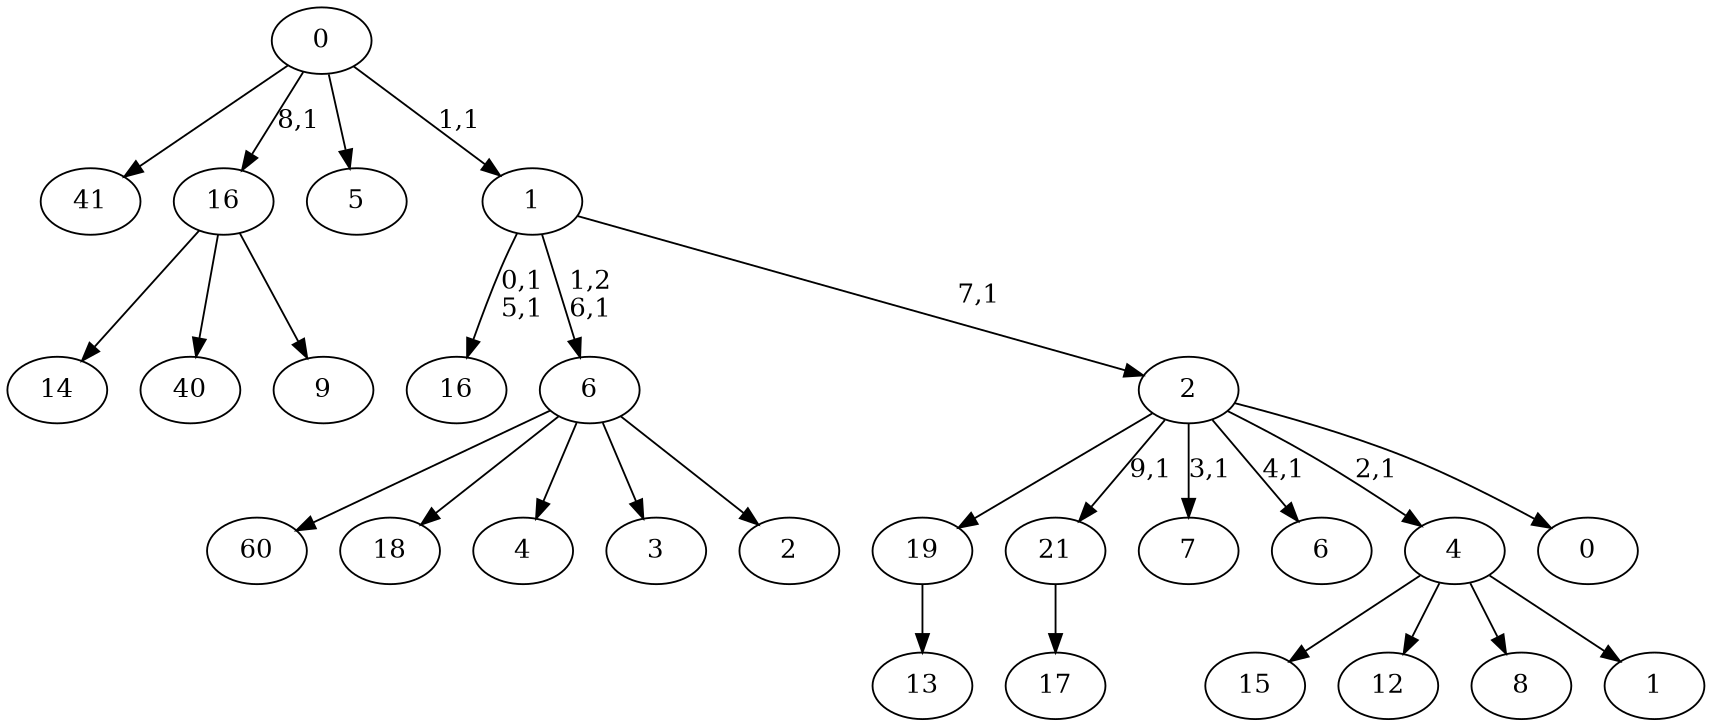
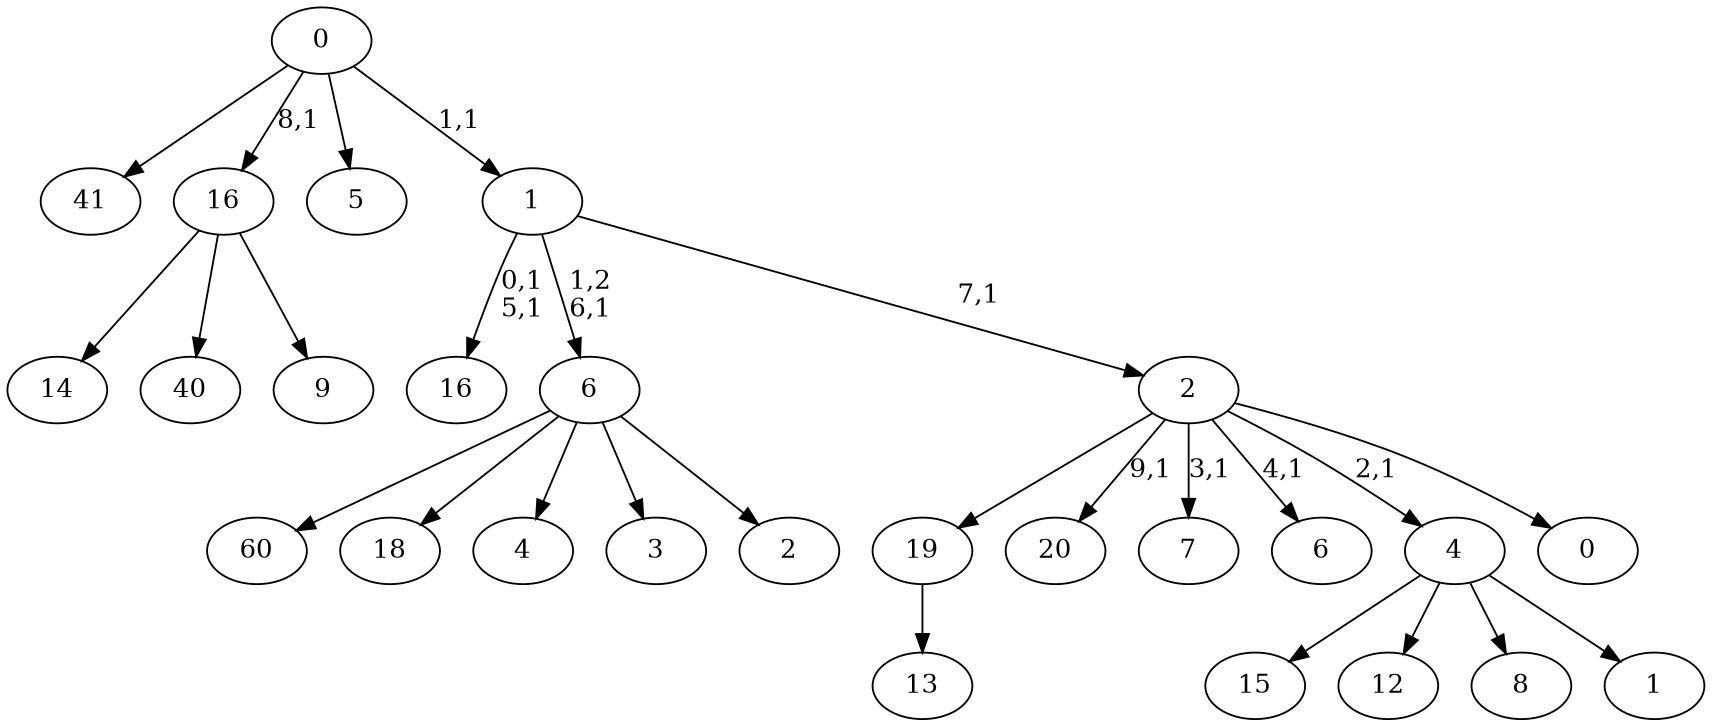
node "21": label "21" -> "20"
node "17": removed
